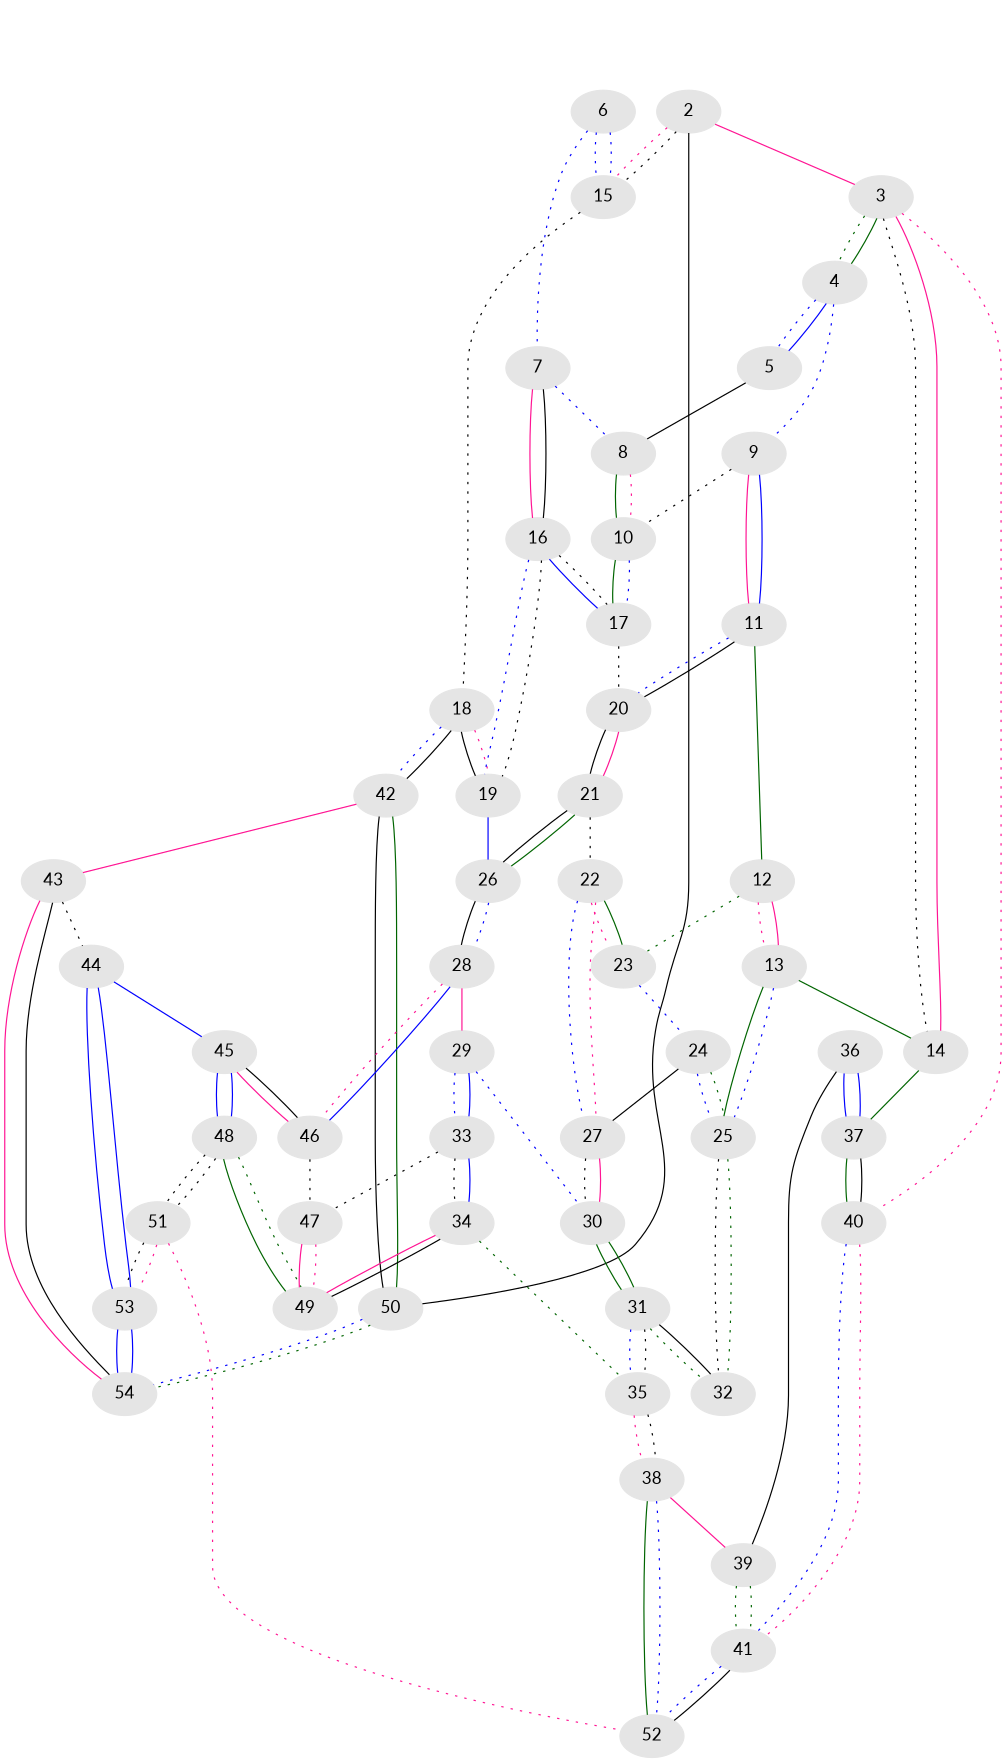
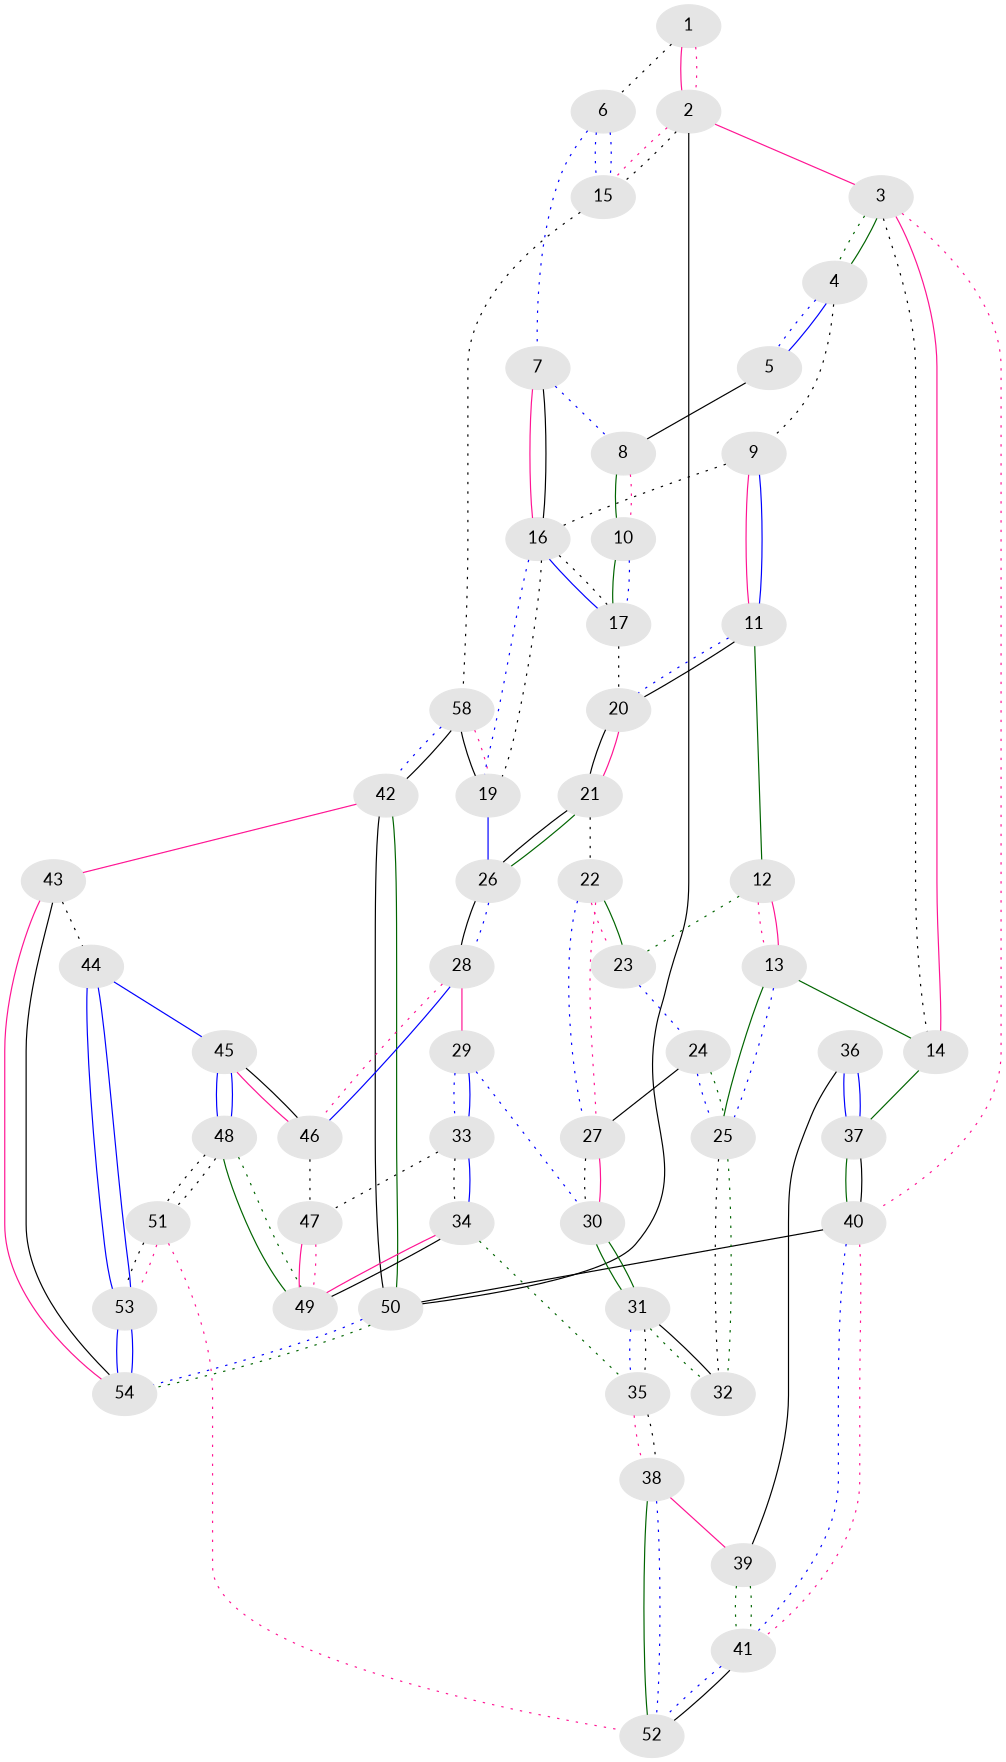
node "1": added
edge "4" -- "9": color blue -> black
edge "9" -- "10": now "9" -- "16"
node "18": label "18" -> "58"
edge "40" -- "50": added
